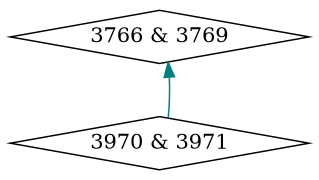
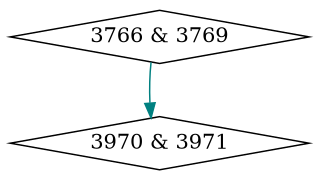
edge "3970 & 3971" -> "3766 & 3769": reversed
